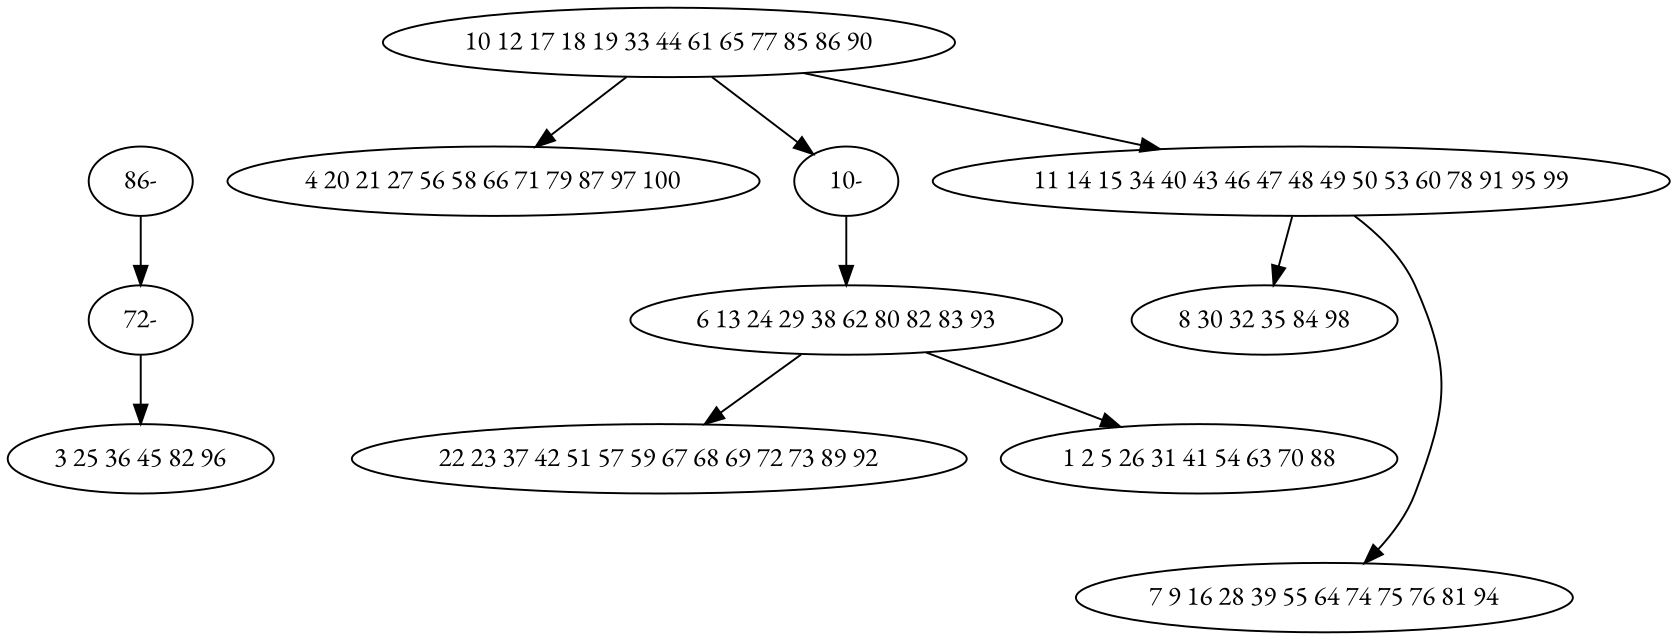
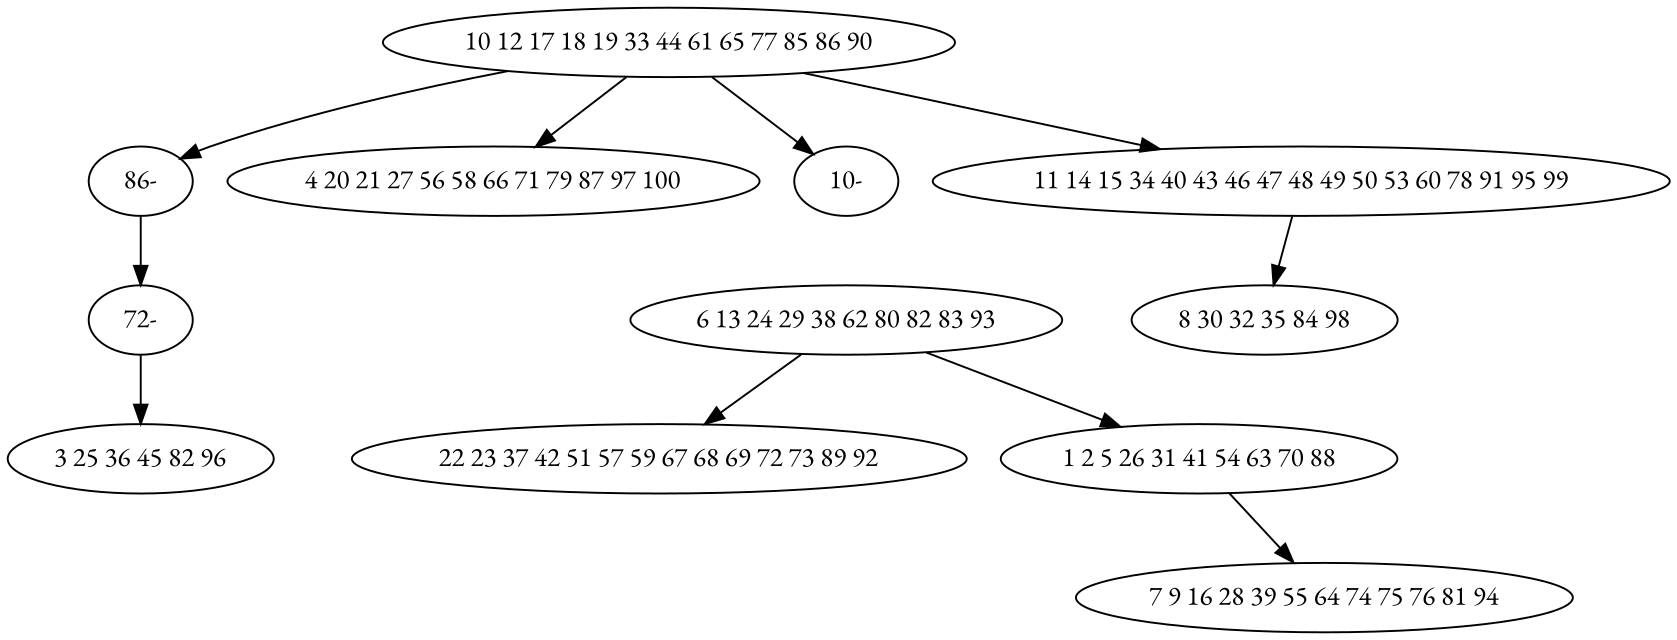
edge "10 12 17 18 19 33 44 61 65 77 85 86 90" -> "86-": added
edge "10-" -> "6 13 24 29 38 62 80 82 83 93": removed
edge "11 14 15 34 40 43 46 47 48 49 50 53 60 78 91 95 99" -> "7 9 16 28 39 55 64 74 75 76 81 94": now "1 2 5 26 31 41 54 63 70 88" -> "7 9 16 28 39 55 64 74 75 76 81 94"
